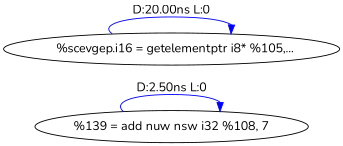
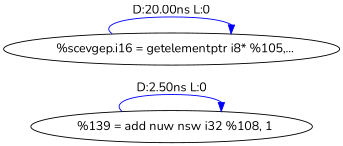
node "%139 = add nuw nsw i32 %108, 7": label "%139 = add nuw nsw i32 %108, 7" -> "%139 = add nuw nsw i32 %108, 1"
